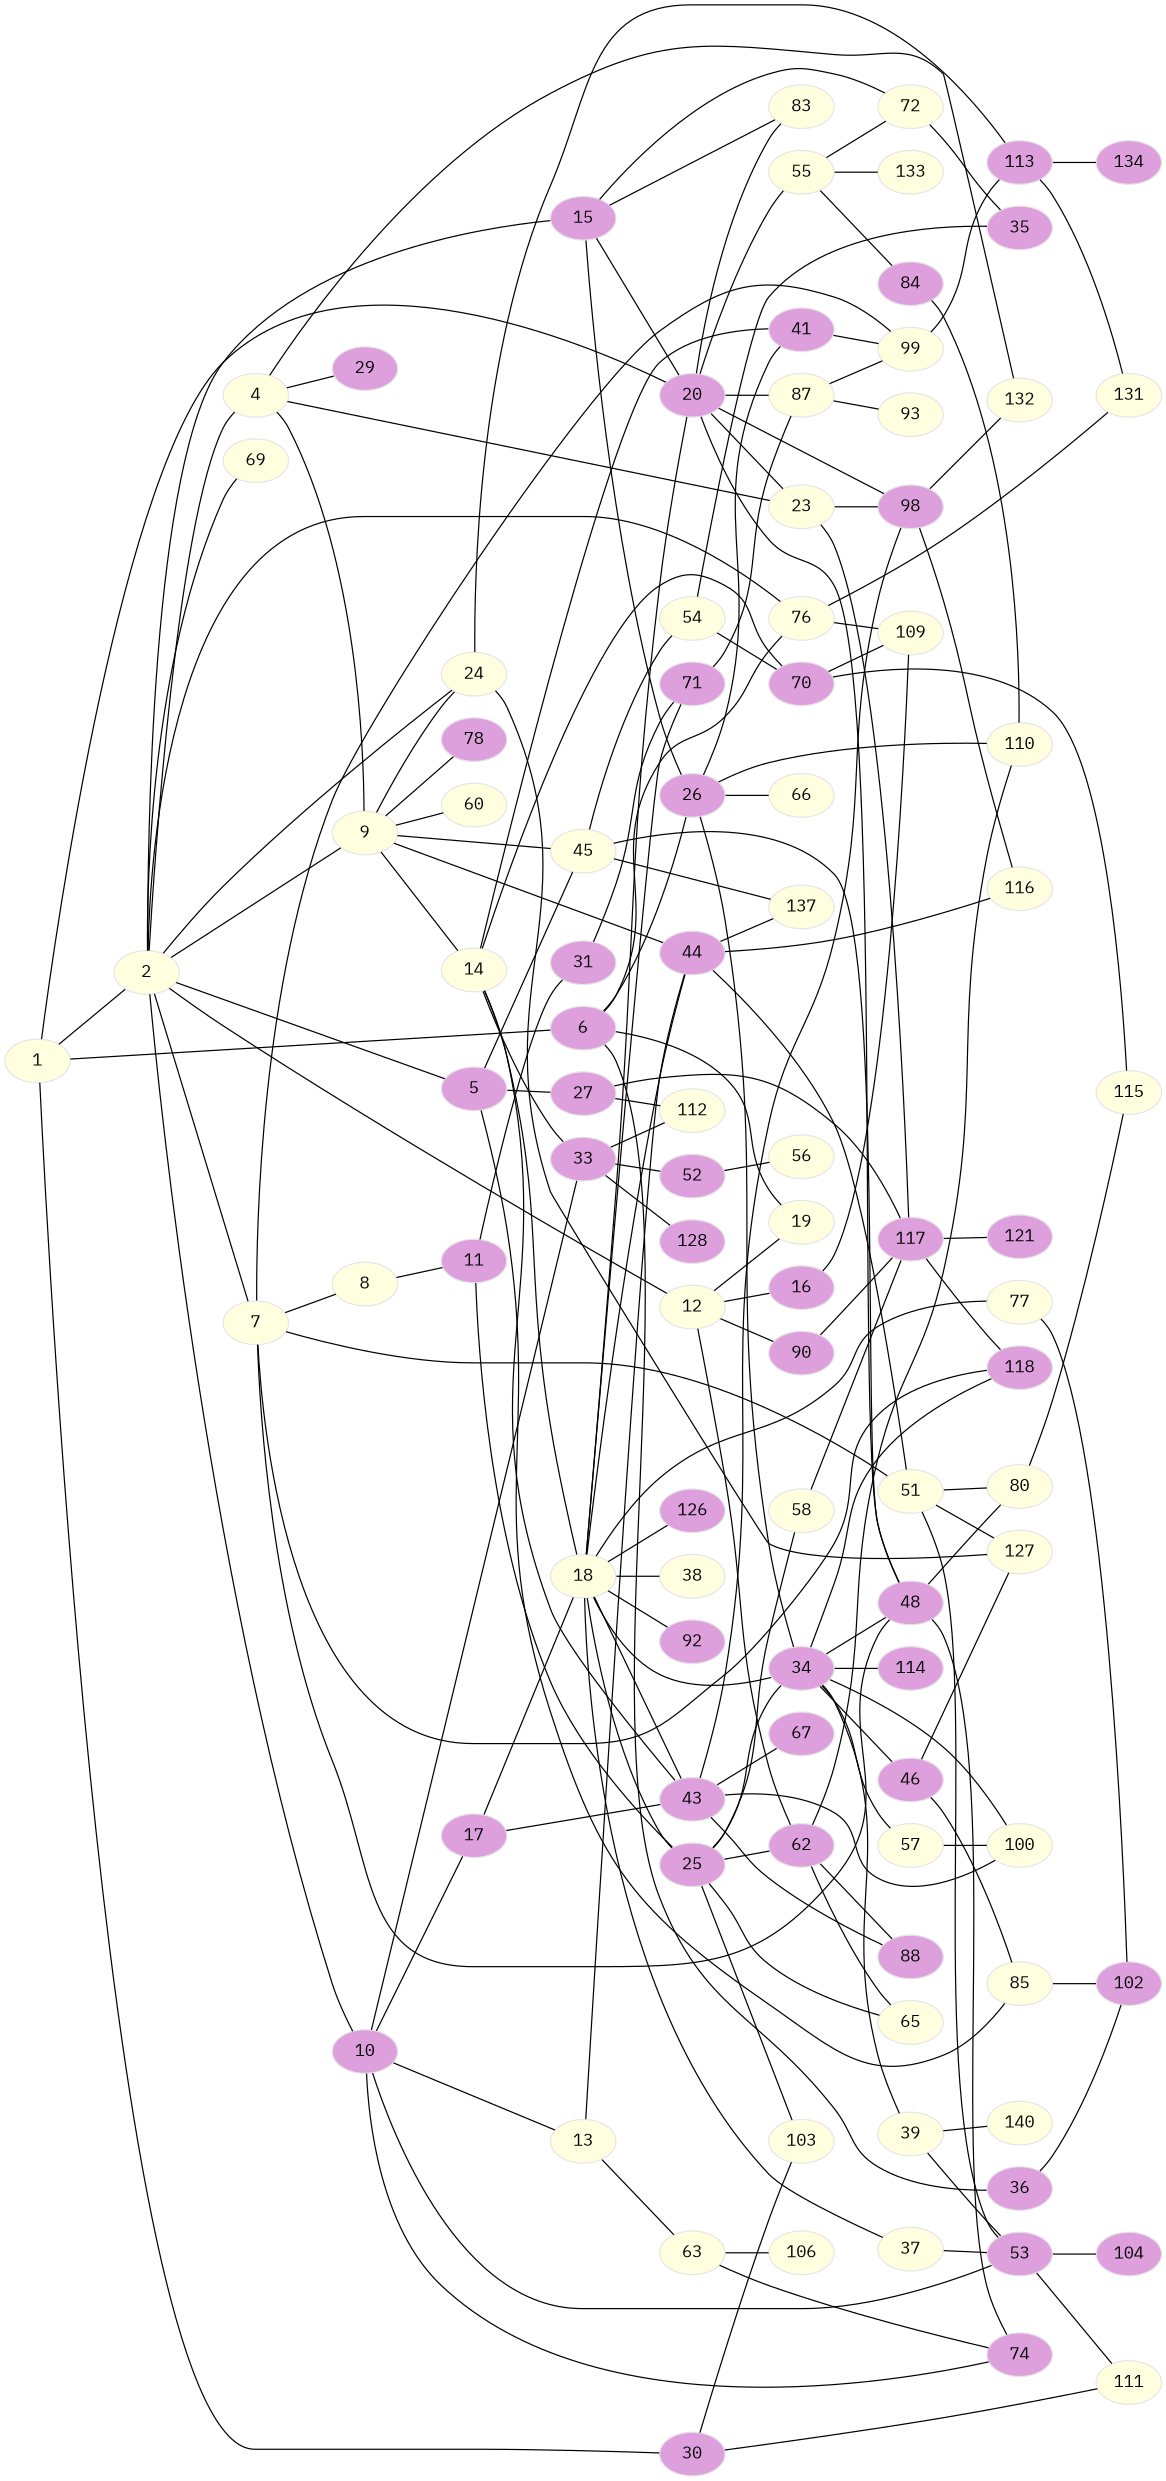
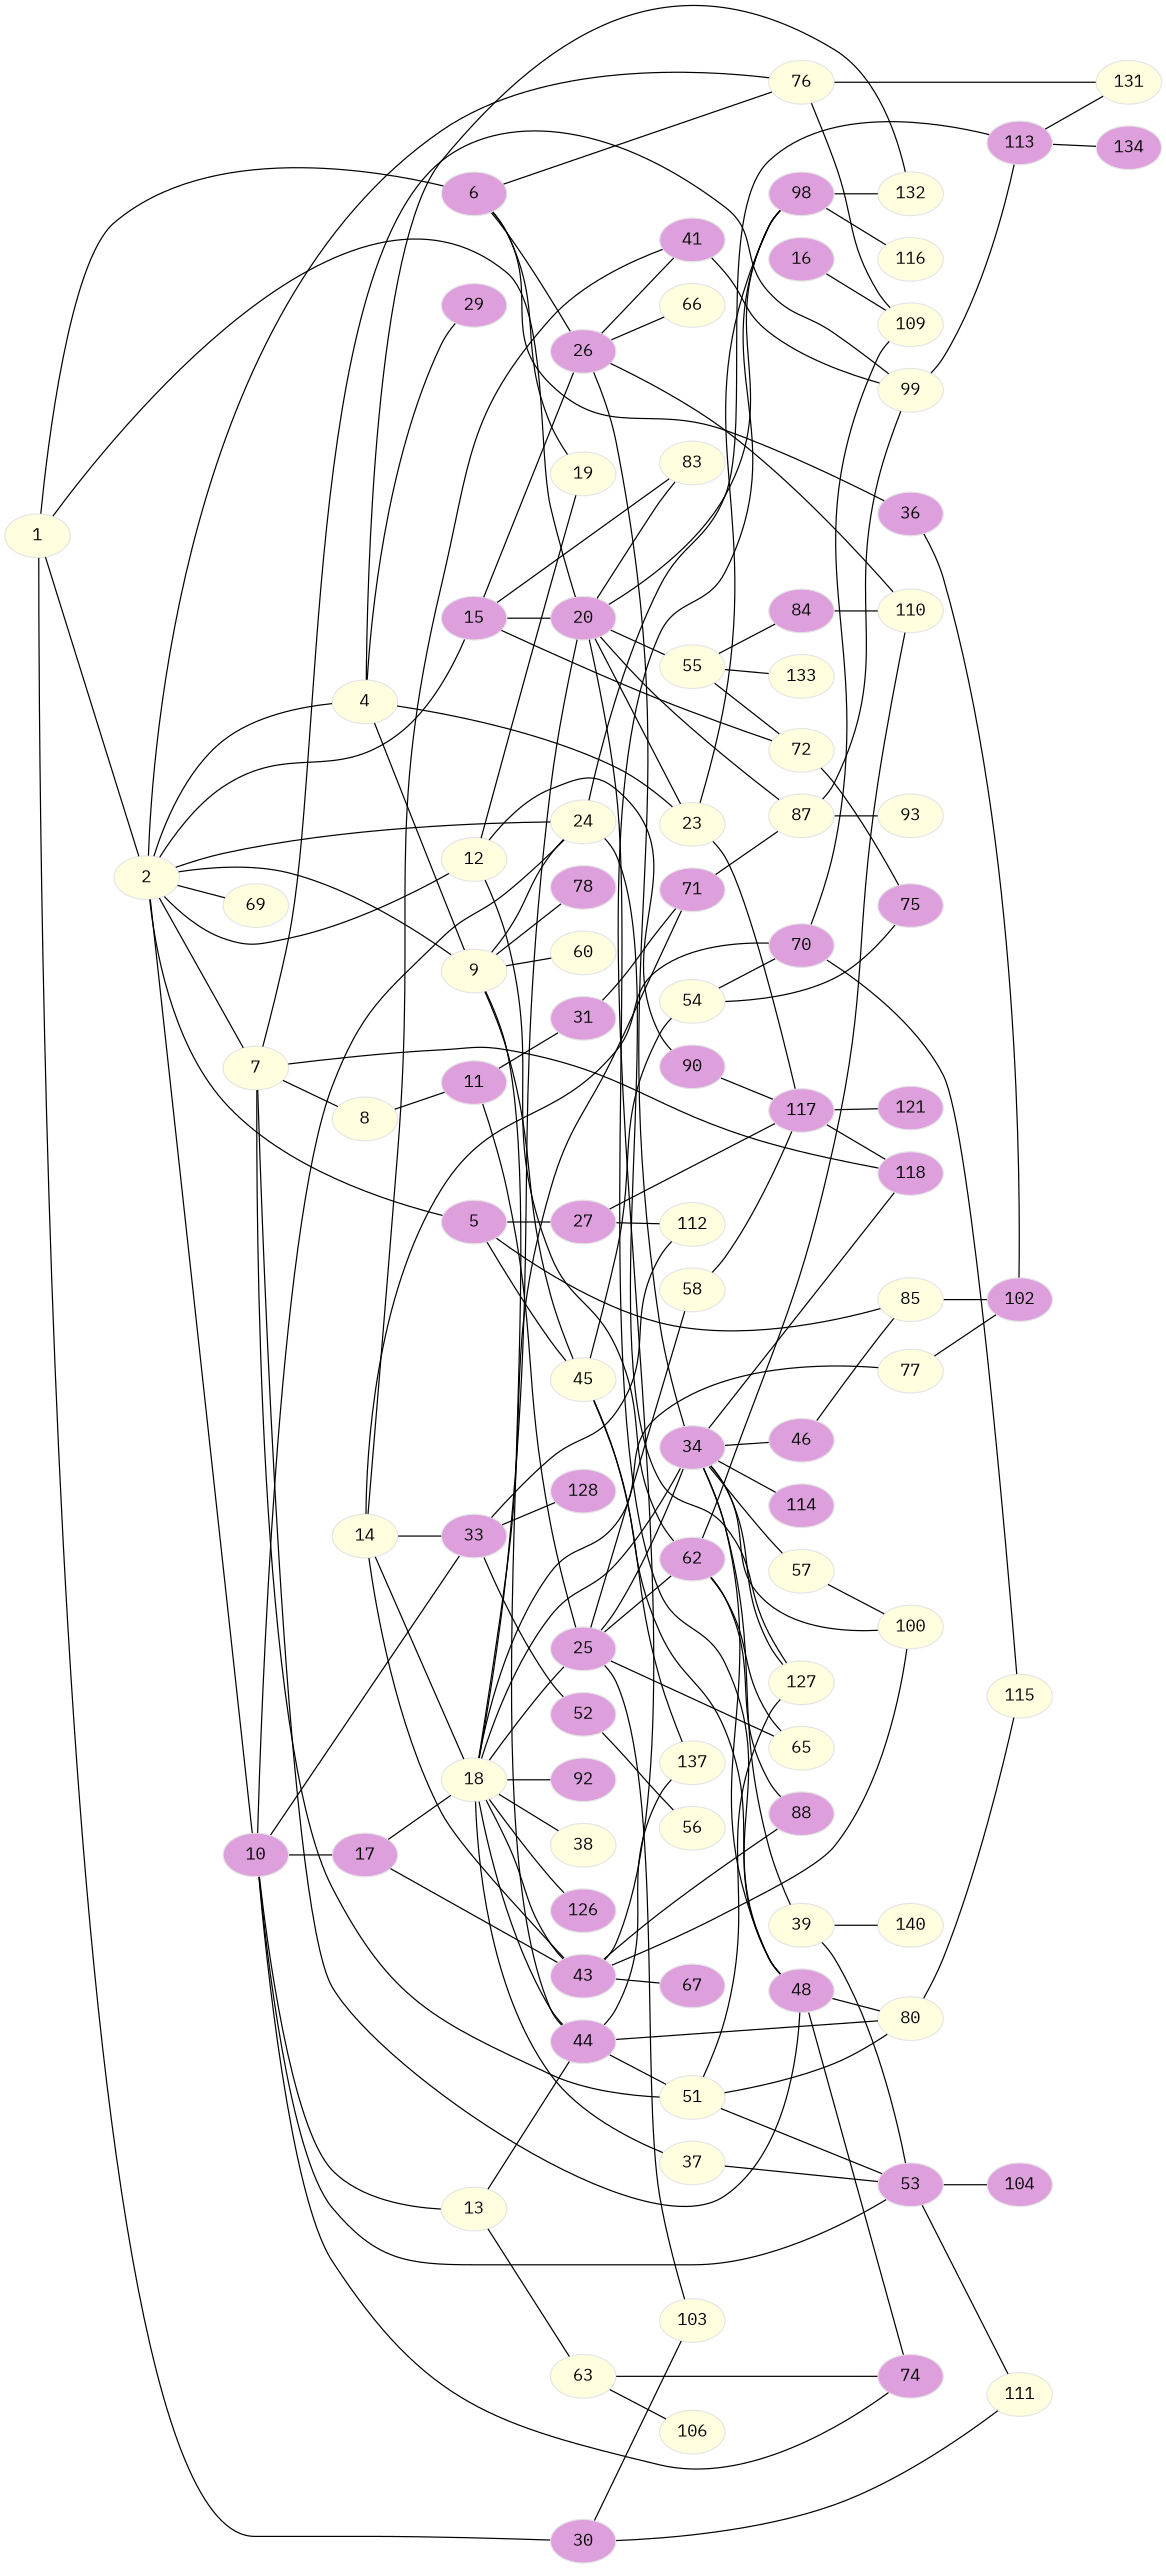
node "35": label "35" -> "75"
edge "9" -- "14": removed
edge "116" -- "44": now "80" -- "44"
edge "24" -- "10": added
edge "16" -- "12": removed
edge "127" -- "46": now "127" -- "34"
